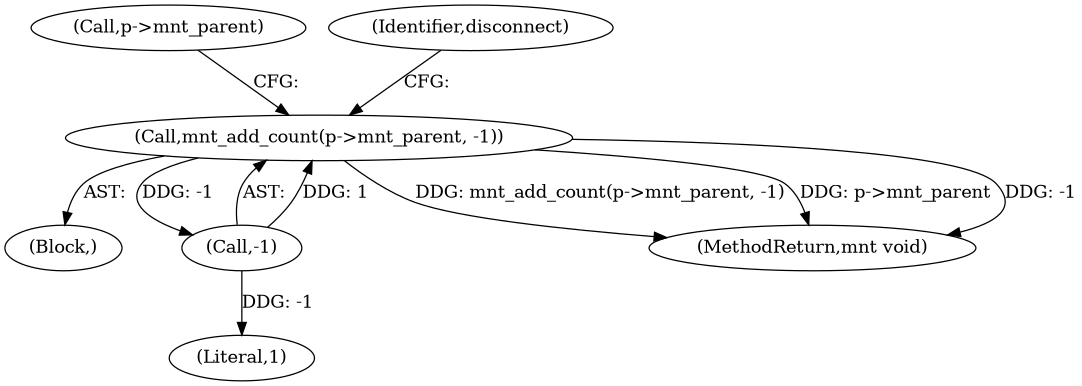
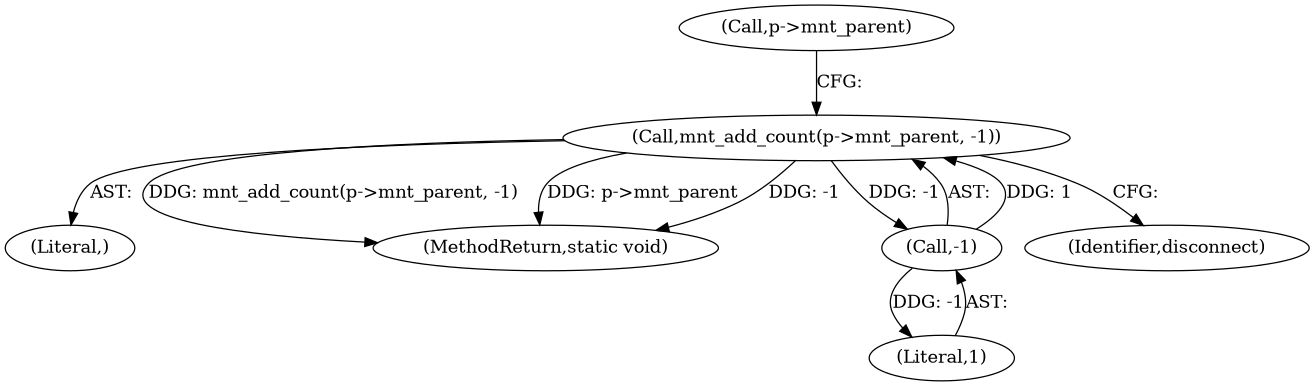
edge "(Identifier,disconnect)" -> "(Call,mnt_add_count(p->mnt_parent, -1))": reversed
node "(Block,)": label "(Block,)" -> "(Literal,)"
node "(MethodReturn,mnt void)": label "(MethodReturn,mnt void)" -> "(MethodReturn,static void)"
edge "(Literal,1)" -> "(Call,-1)": added, label "AST:"
